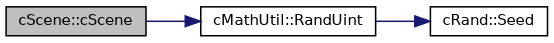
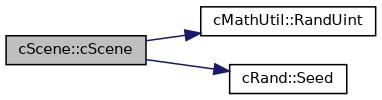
edge "cMathUtil::RandUint" -> "cRand::Seed": now "cScene::cScene" -> "cRand::Seed"
